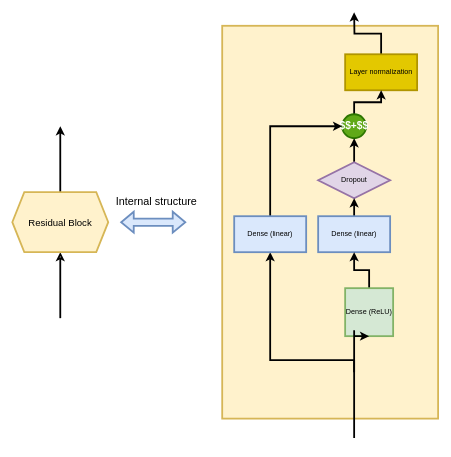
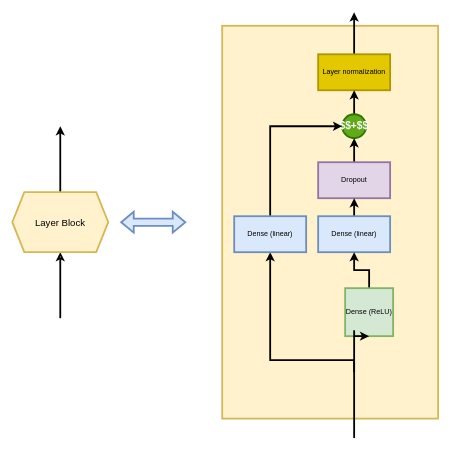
node "Layer normalization": moved (381, 72) -> (354, 72)
node "Dropout": shape diamond -> rectangle
node "Internal structure": removed
node "Residual Block": label "Residual Block" -> "Layer Block"
